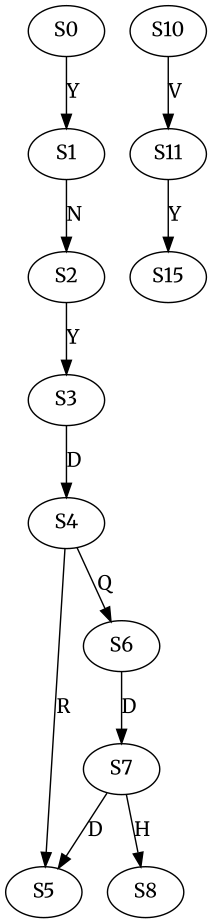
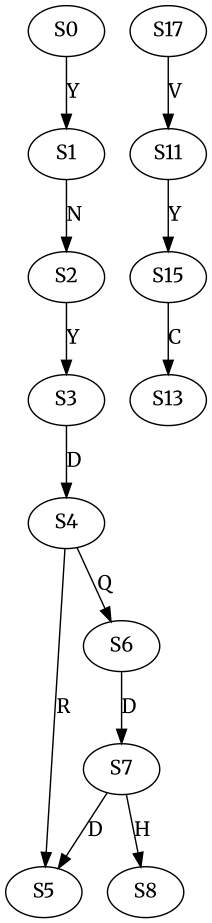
node "S10": label "S10" -> "S17"
node "S13": added
